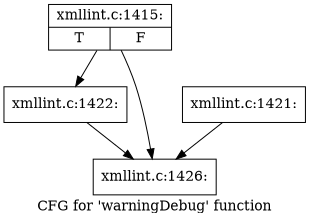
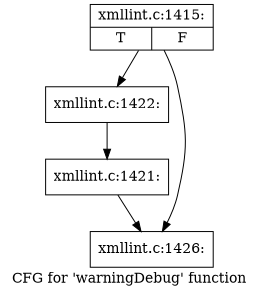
edge "xmllint.c:1422:" -> "xmllint.c:1426:": now "xmllint.c:1422:" -> "xmllint.c:1421:"
